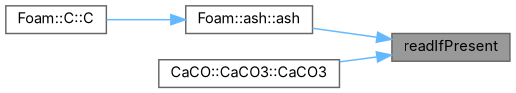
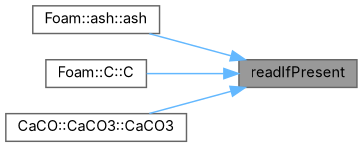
edge "Foam::C::C" -> "Foam::ash::ash": now "Foam::C::C" -> "readIfPresent"
